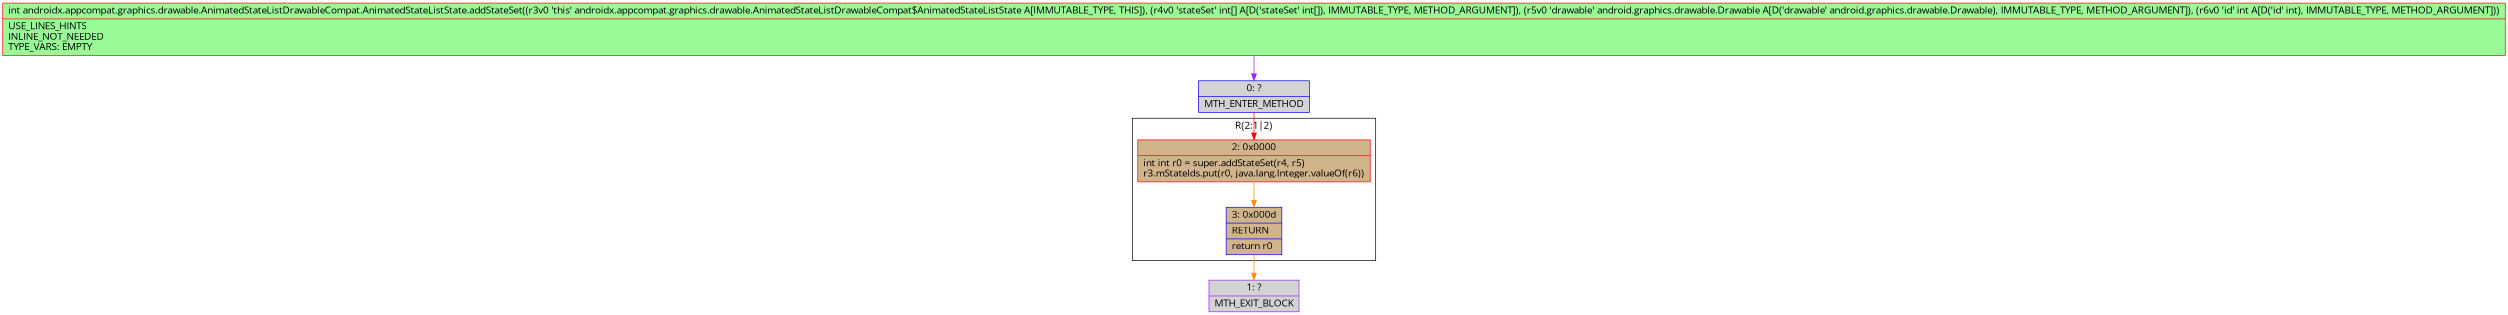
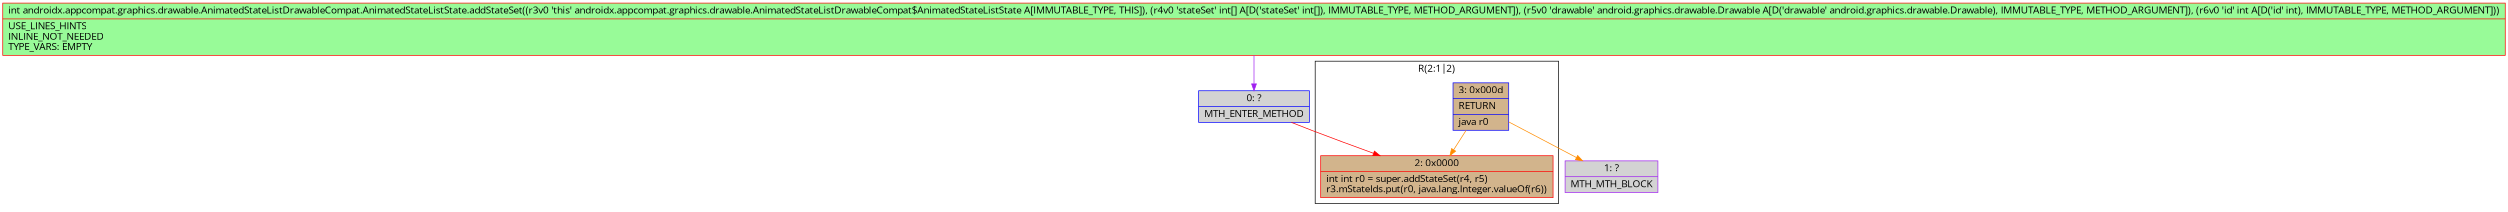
edge "2: 0x0000" -> "3: 0x000d": reversed
node "3: 0x000d": text "return r0" -> "java r0"
node "1: ?": text "MTH_EXIT_BLOCK" -> "MTH_MTH_BLOCK"
